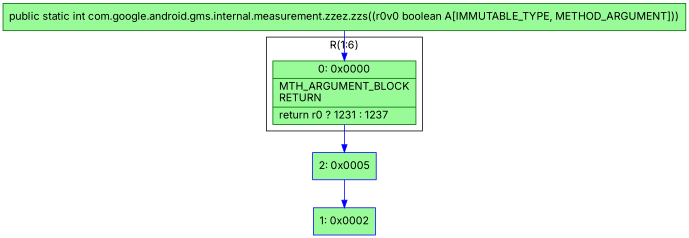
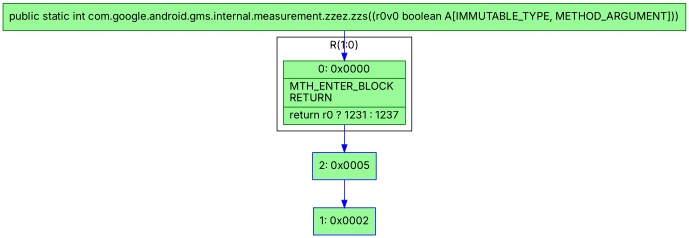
cluster "R(1:6)": label "R(1:6)" -> "R(1:0)"
node "0: 0x0000": text "MTH_ARGUMENT_BLOCK" -> "MTH_ENTER_BLOCK"
